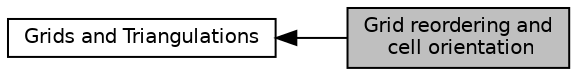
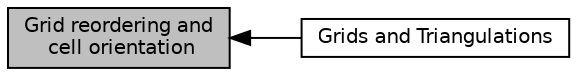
edge "Grid reordering and cell orientation" -> "Grids and Triangulations": reversed
